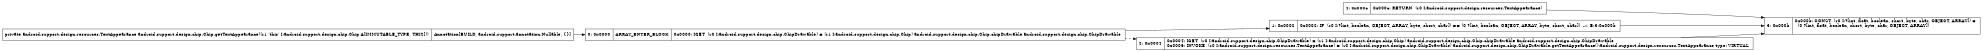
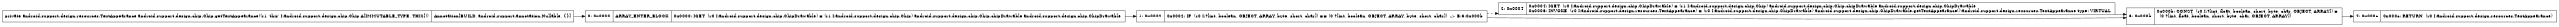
edge "4: 0x000c" -> "3: 0x000b": reversed
edge "0: 0x0000" -> "2: 0x0004": now "1: 0x0002" -> "2: 0x0004"
